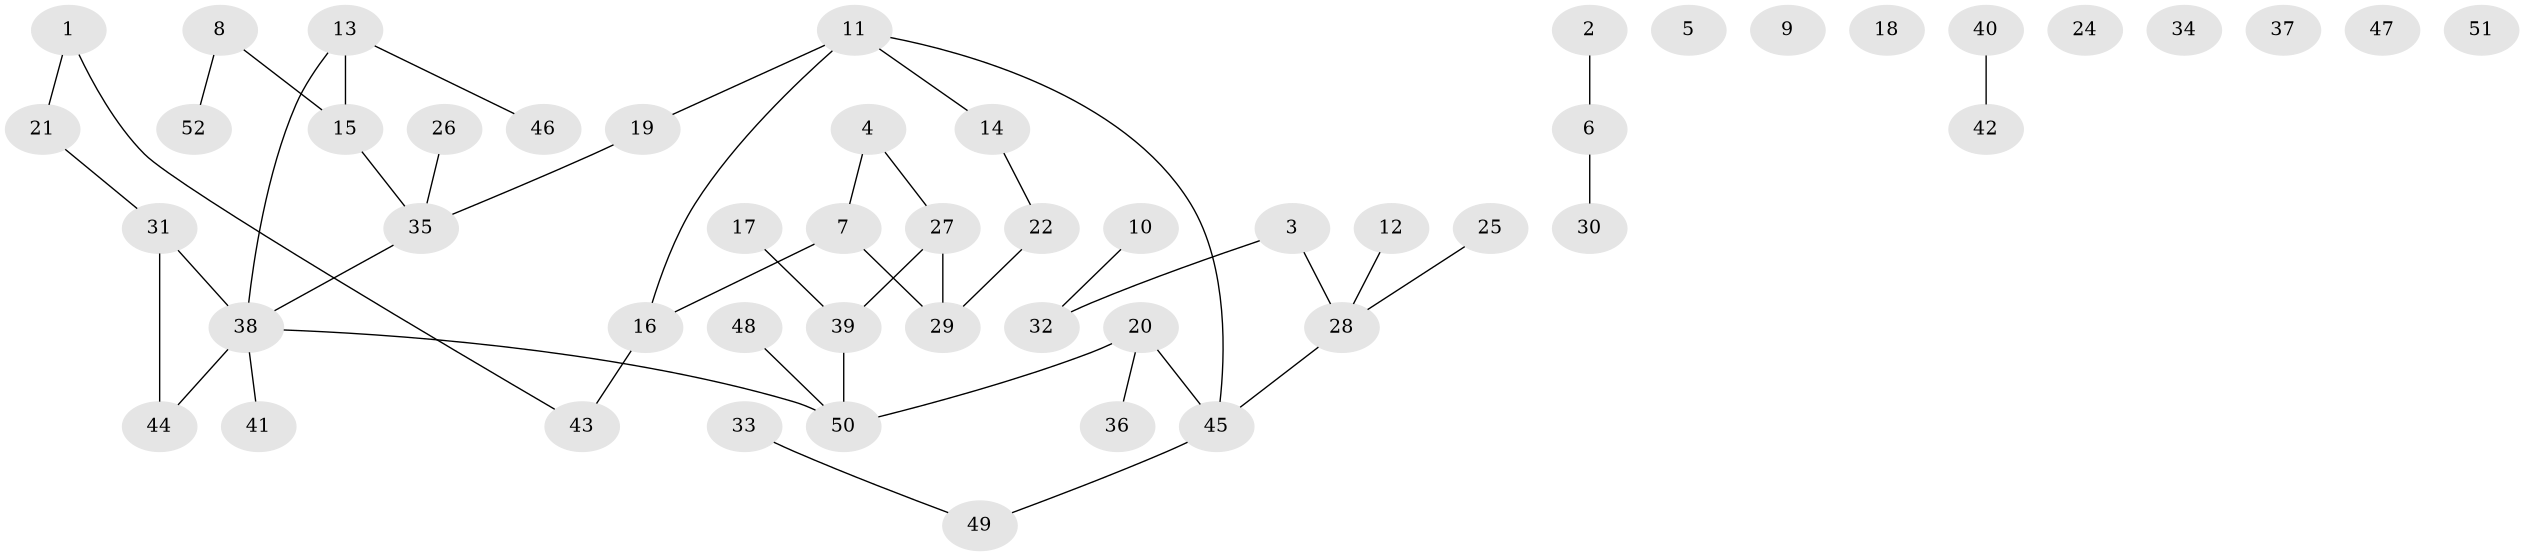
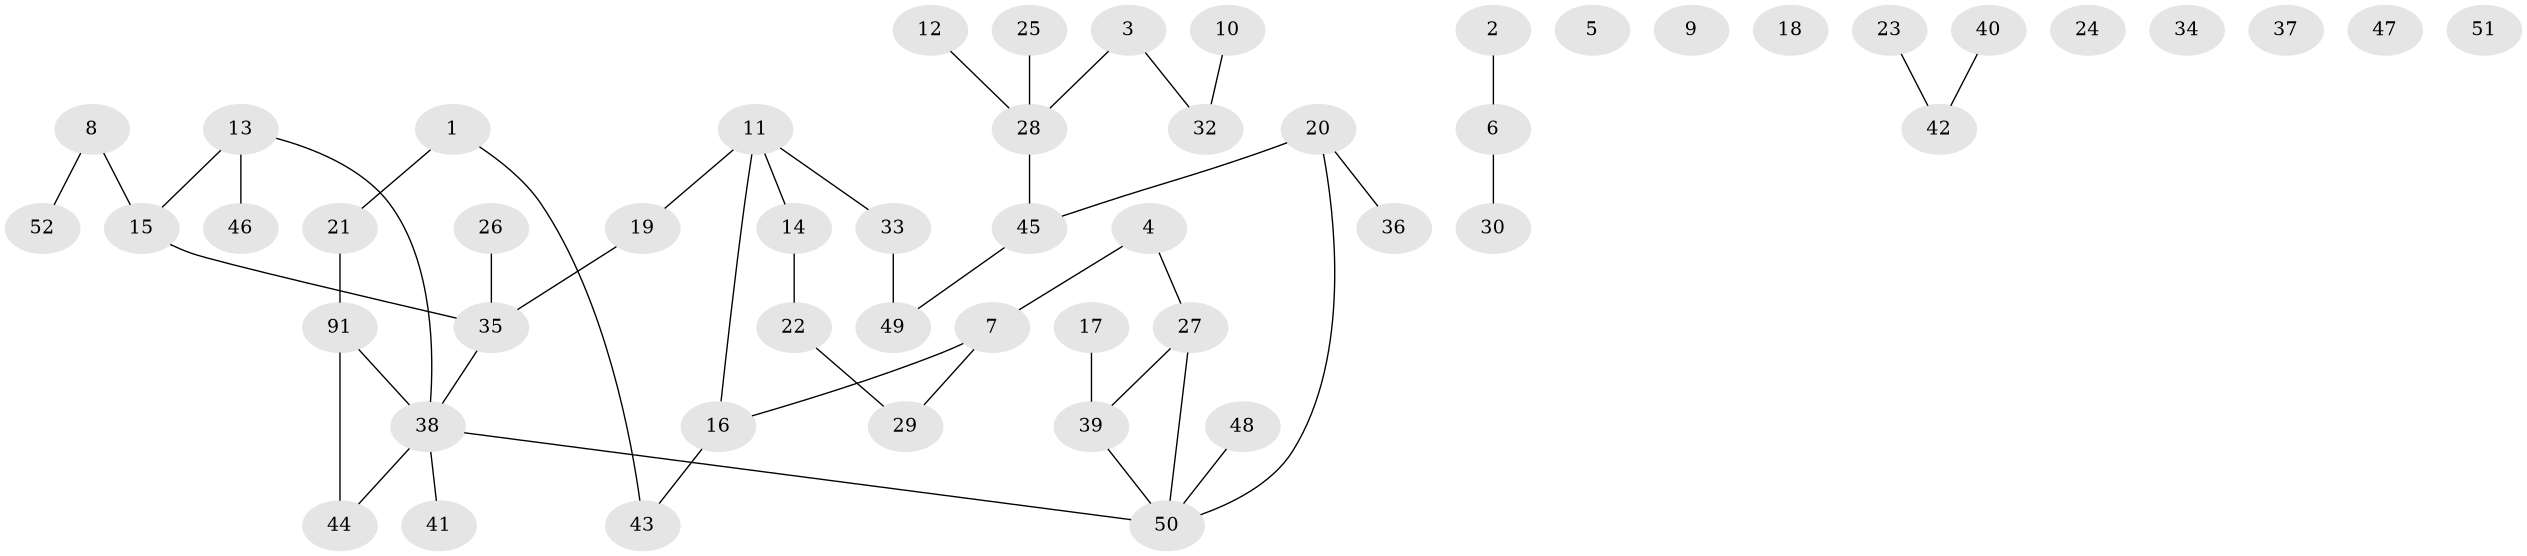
node "23": added
edge "11" -- "45": now "11" -- "33"
node "31": label "31" -> "91"
edge "27" -- "29": now "27" -- "50"
